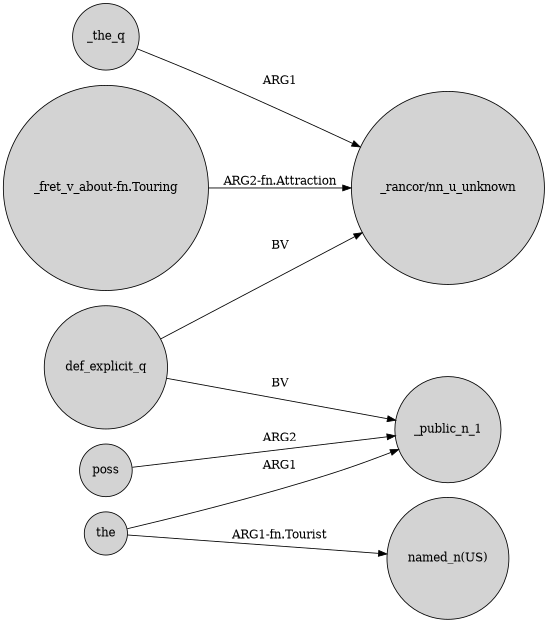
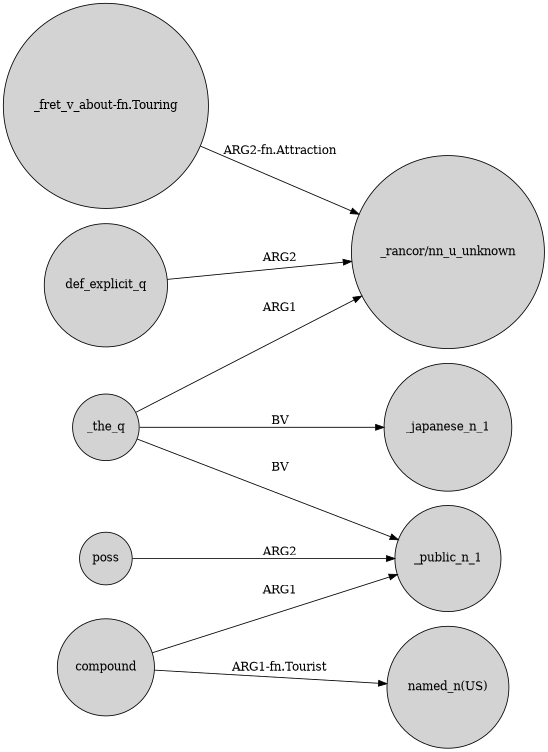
edge "def_explicit_q" -> "_rancor/nn_u_unknown": label "BV" -> "ARG2"
edge "def_explicit_q" -> "_public_n_1": now "_the_q" -> "_public_n_1"
node "_japanese_n_1": added
node "the": label "the" -> "compound"
